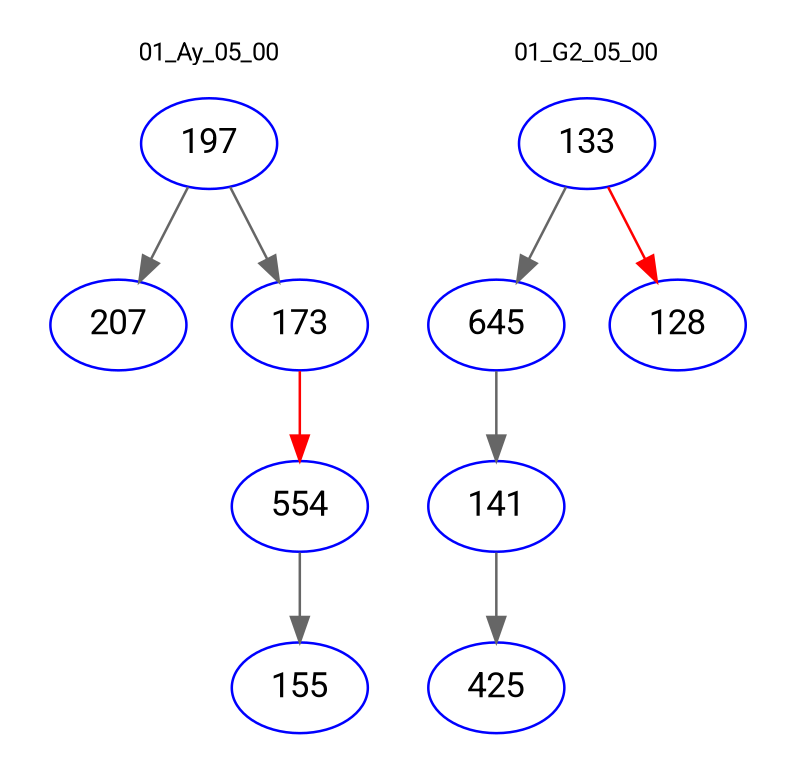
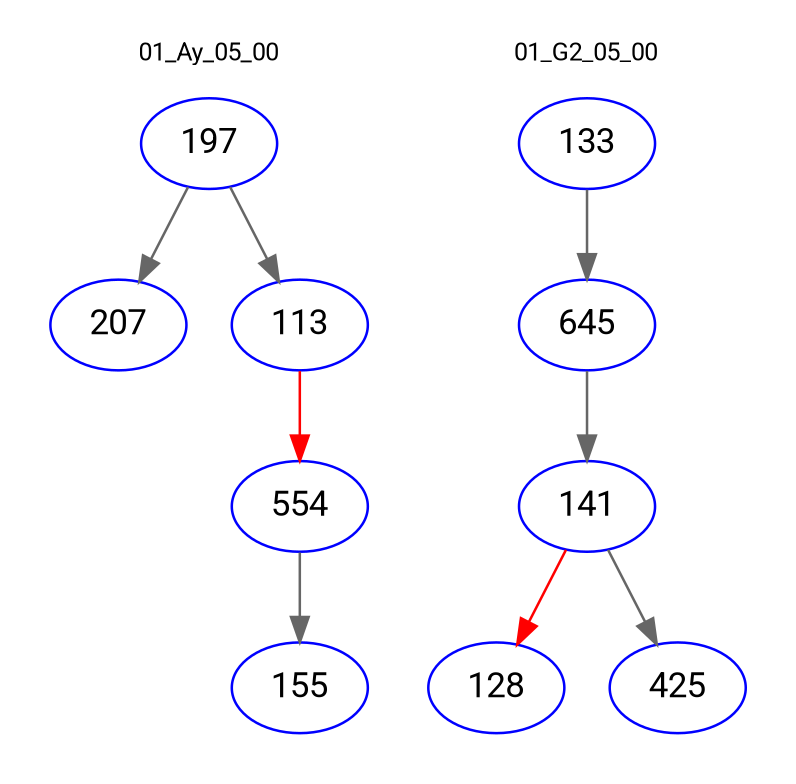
edge "133" -> "128": now "141" -> "128"
node "173": label "173" -> "113"
